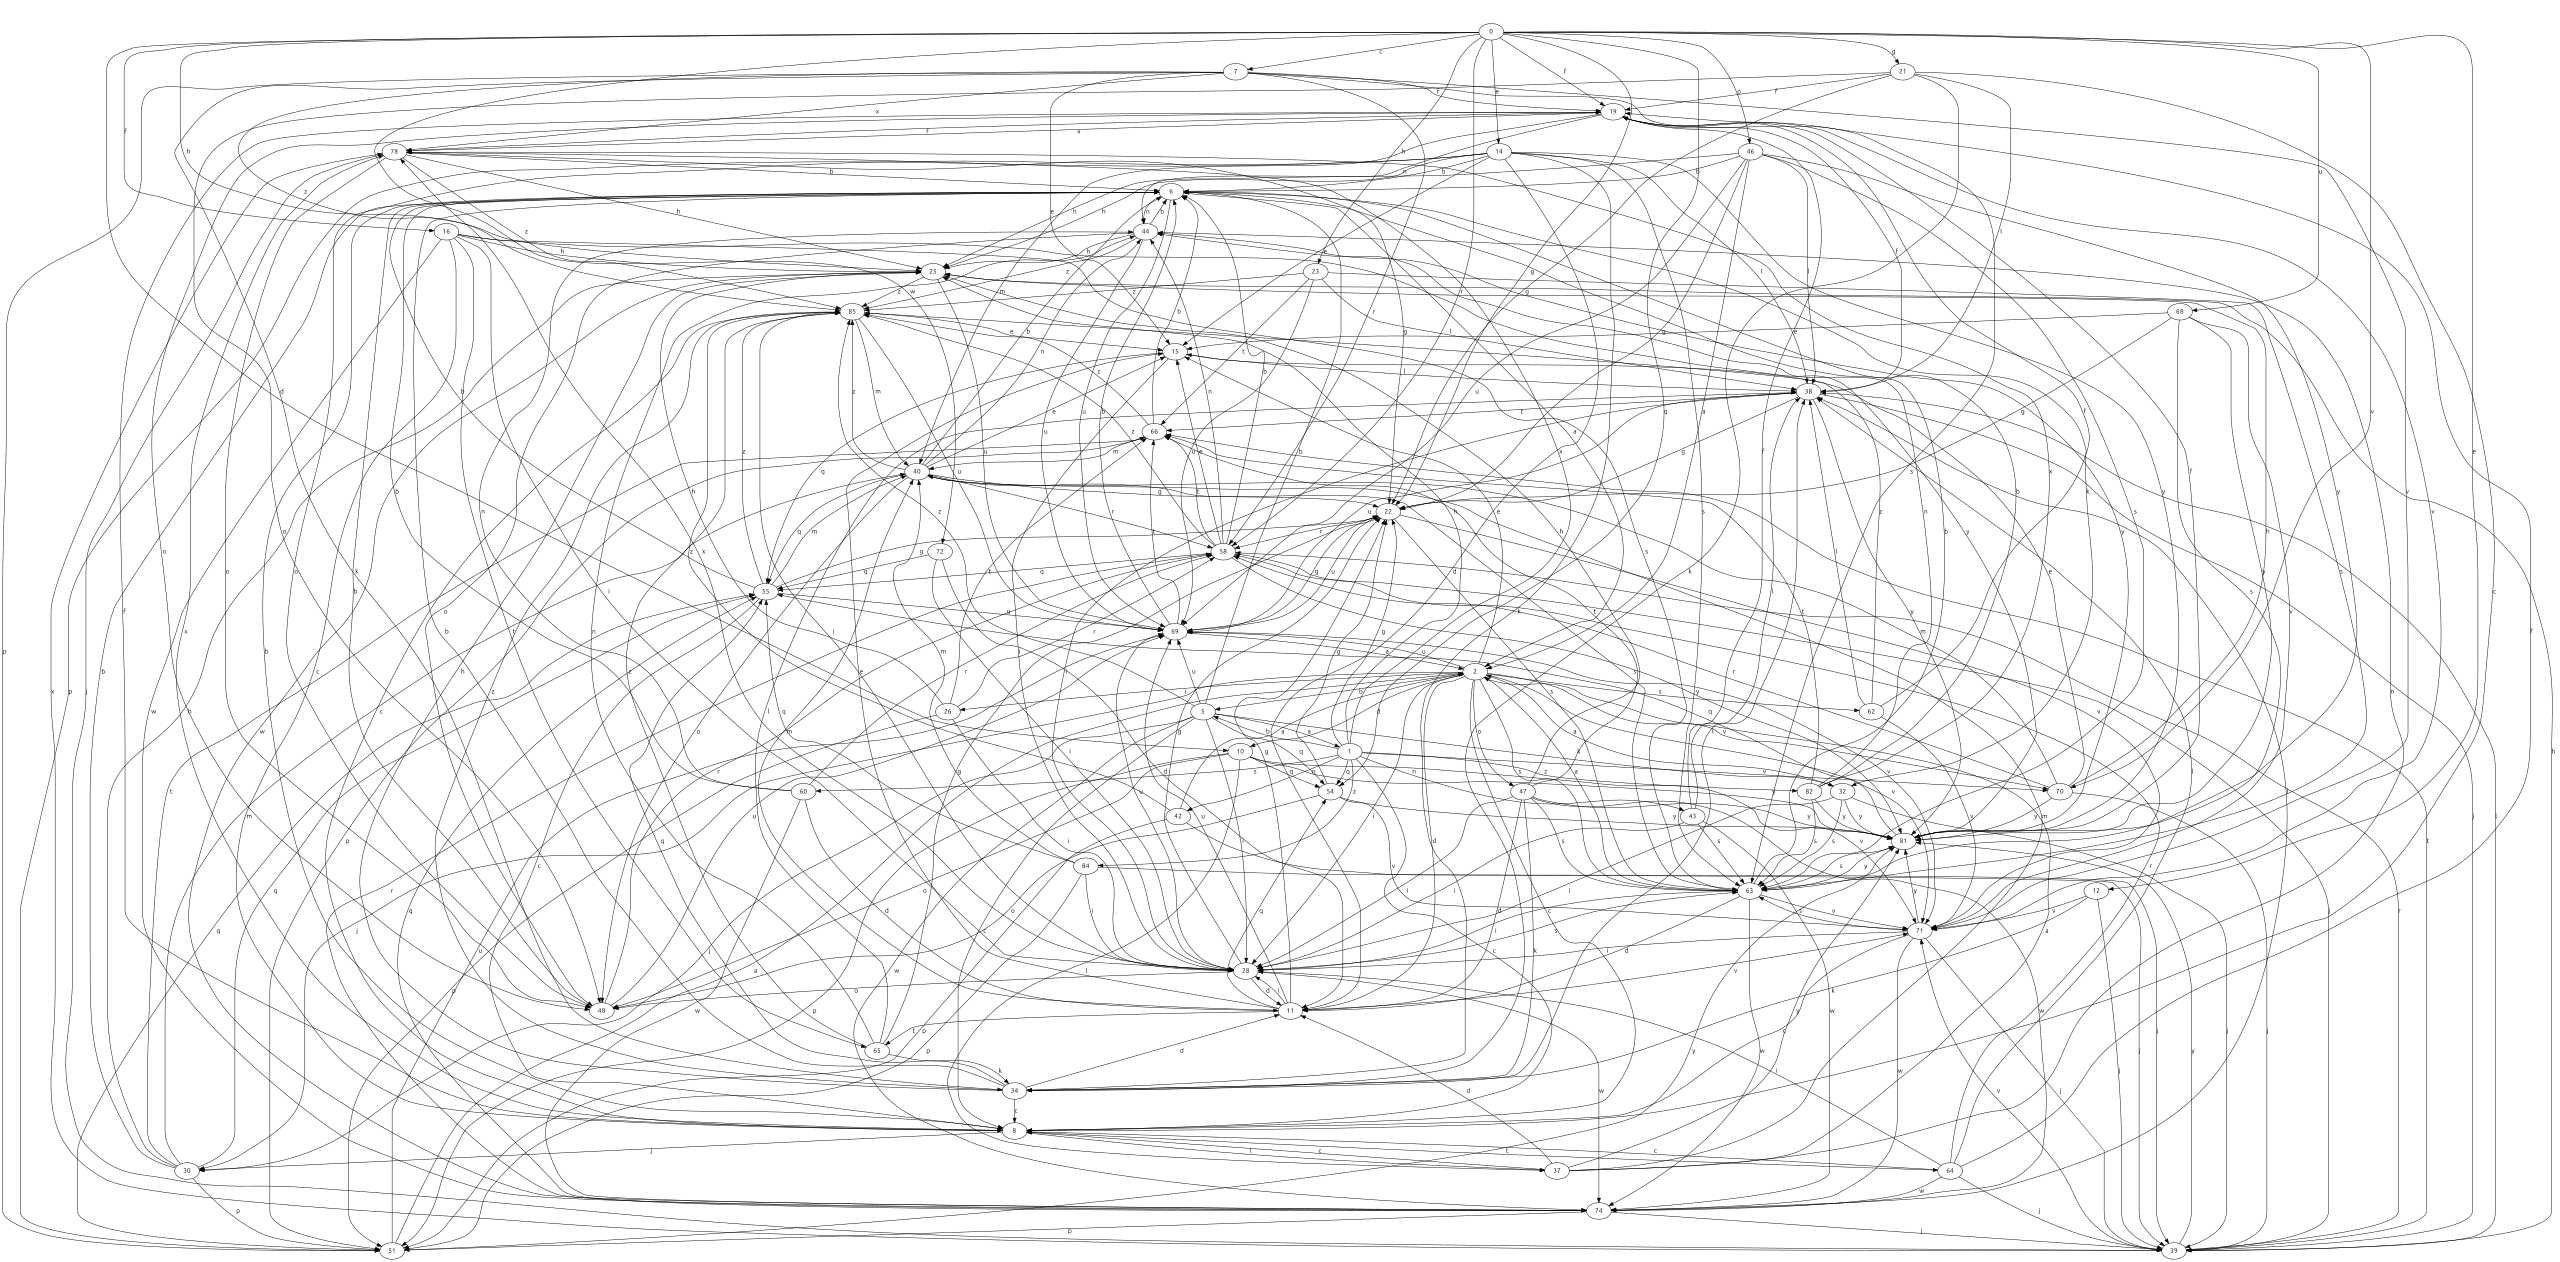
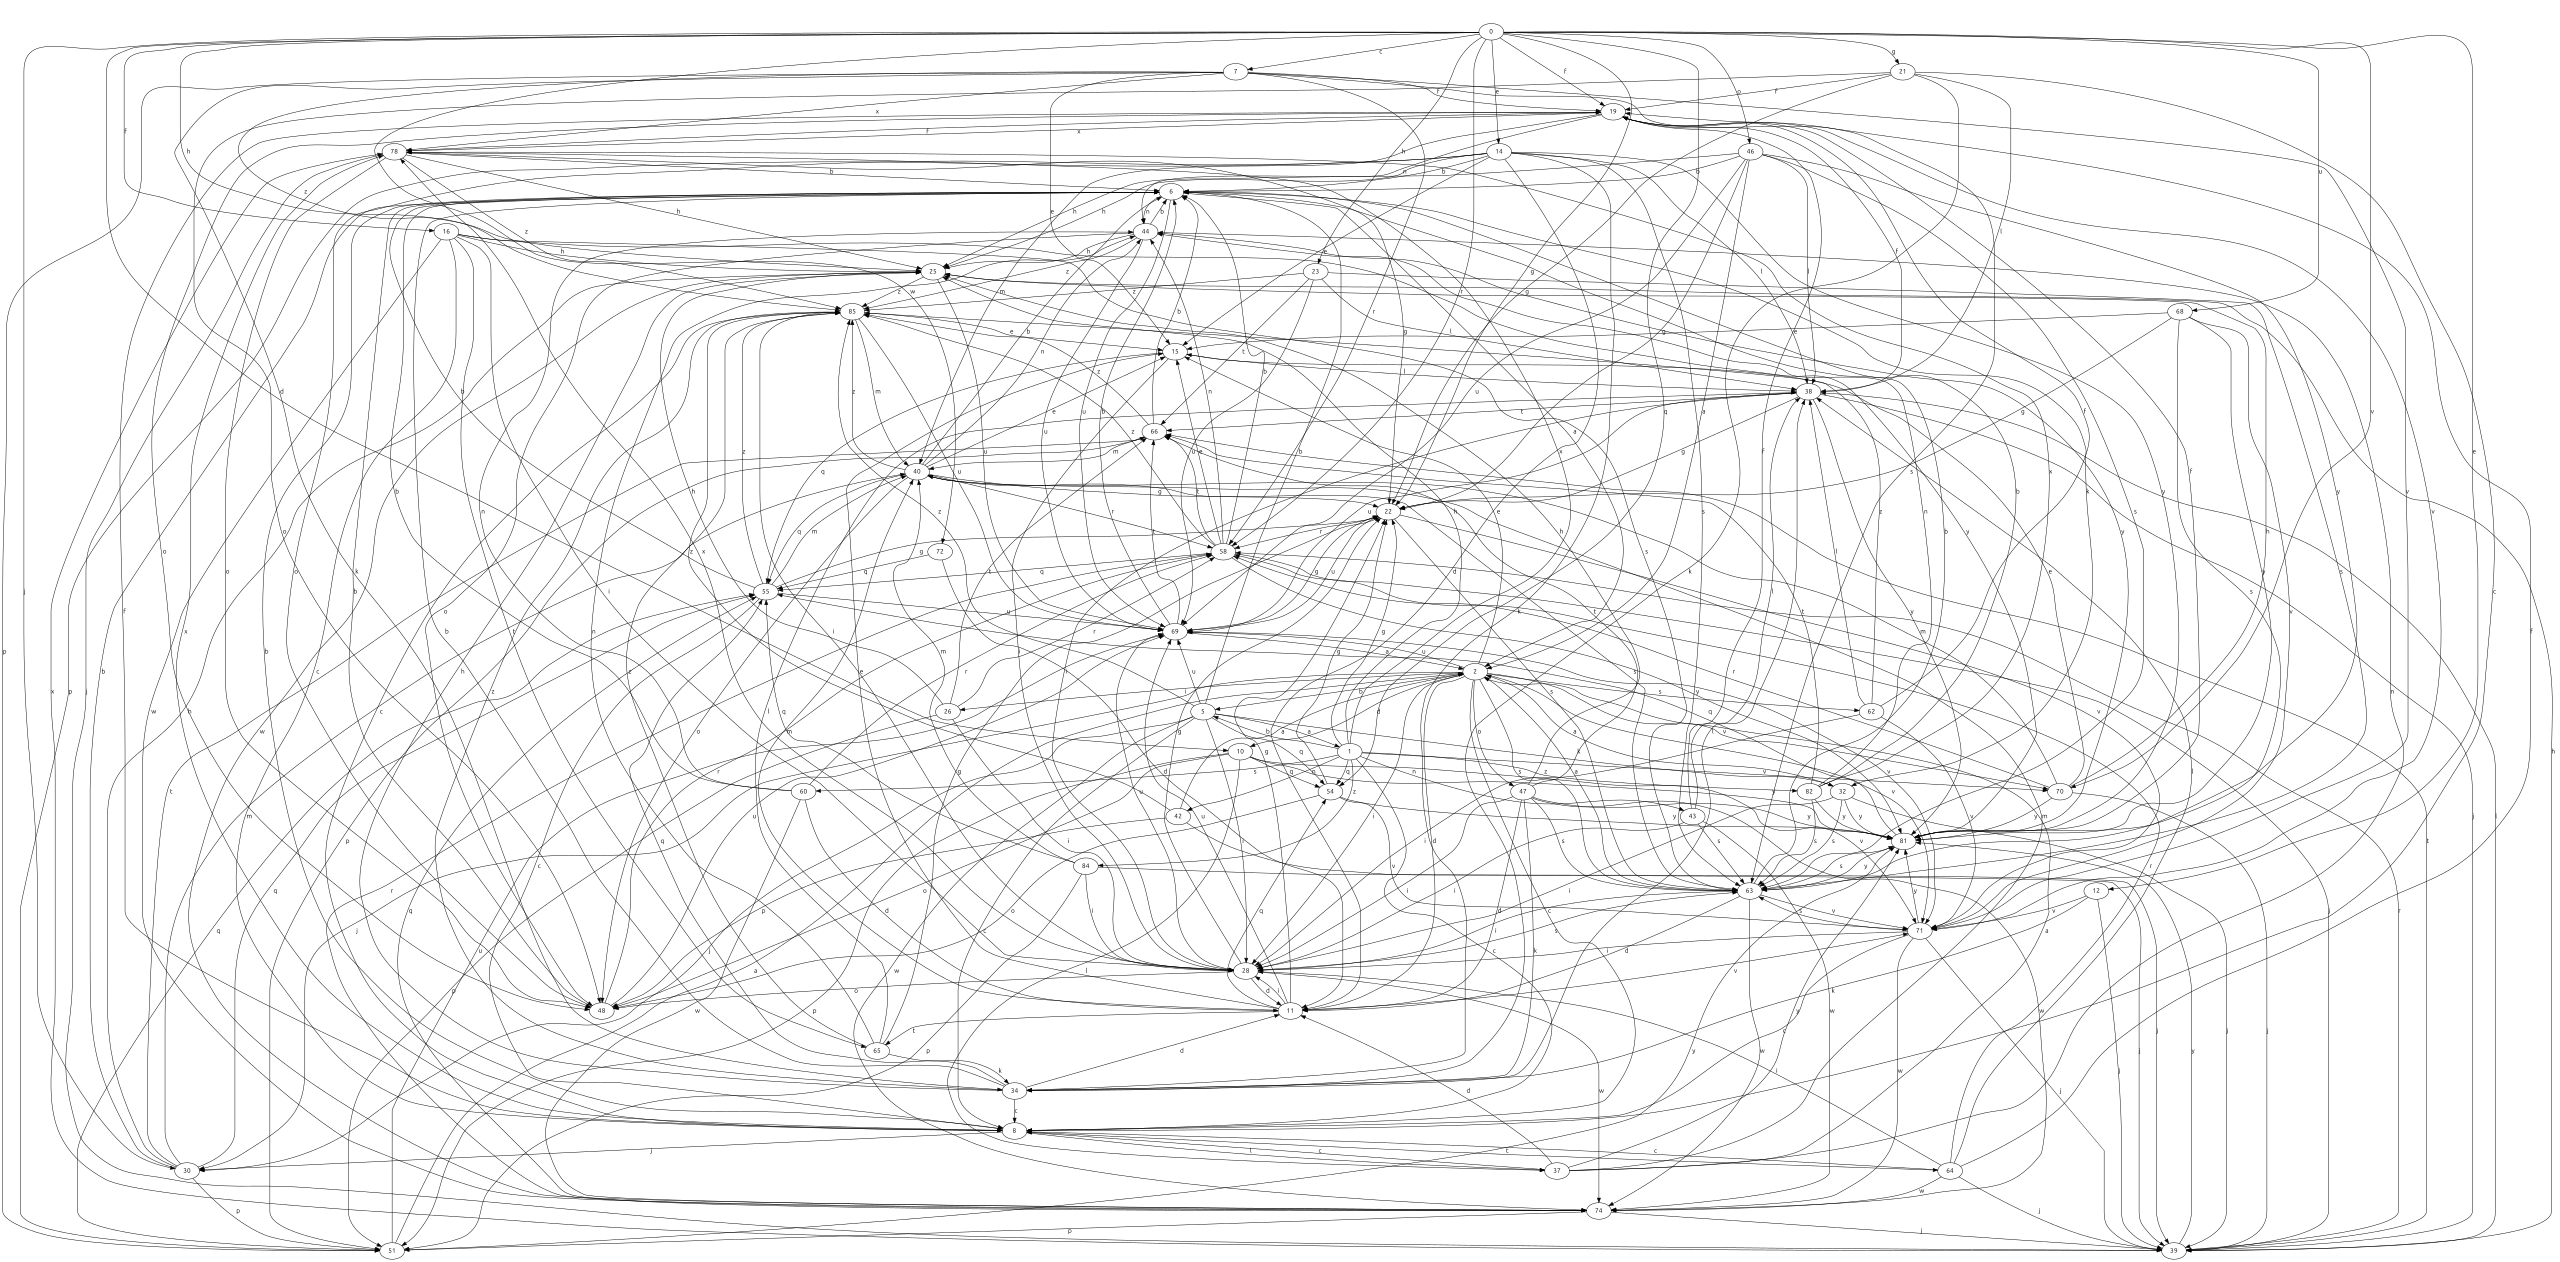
edge "0" -> "30": added, label "j"
edge "72" -> "28": now "62" -> "28"
edge "74" -> "38": removed, label "l"
edge "42" -> "51": now "42" -> "48"
edge "39" -> "71": removed, label "v"
